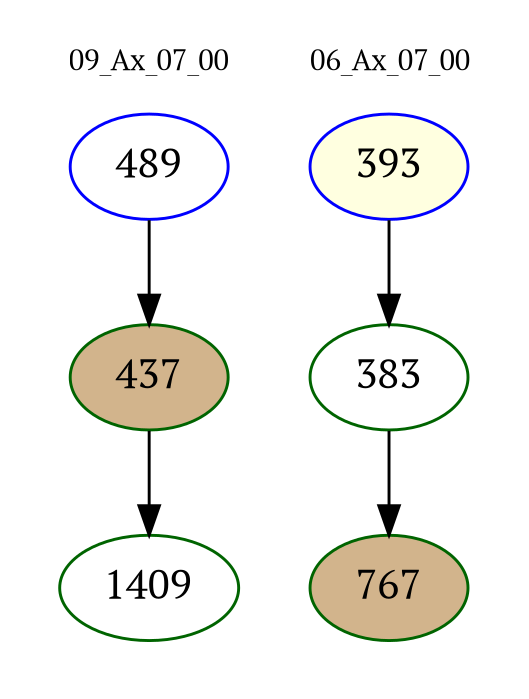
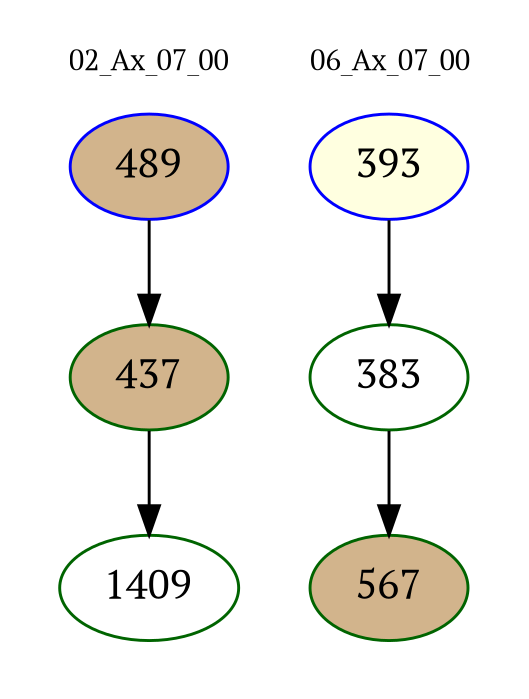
cluster "09_Ax_07_00": label "09_Ax_07_00" -> "02_Ax_07_00"
node "489": fillcolor white -> tan
node "767": label "767" -> "567"
